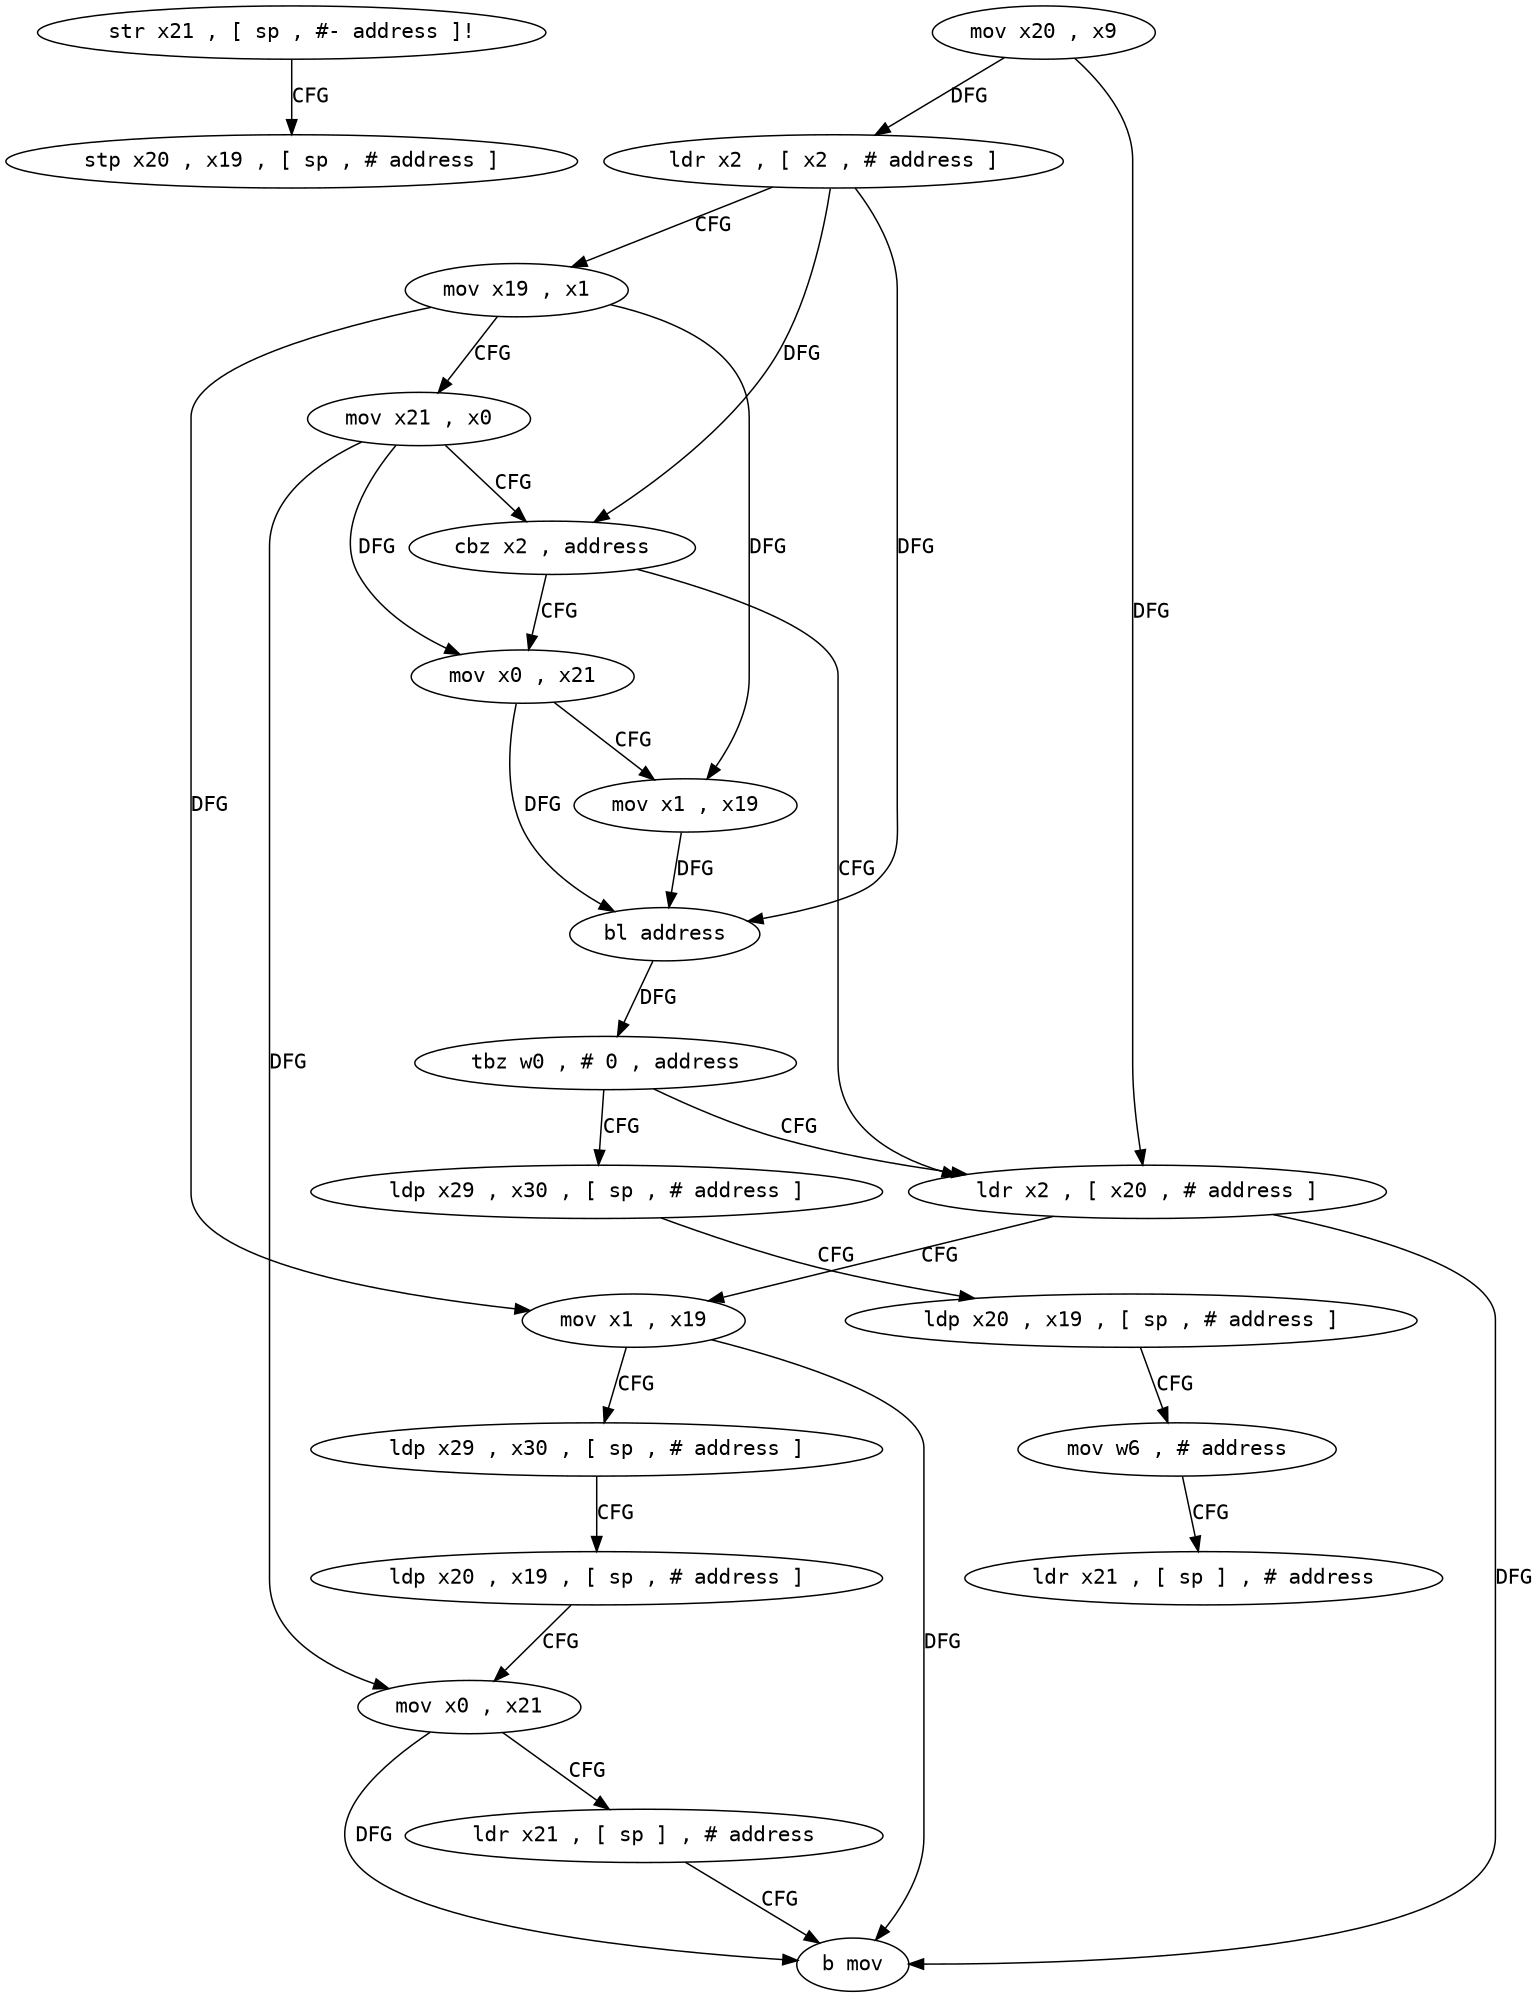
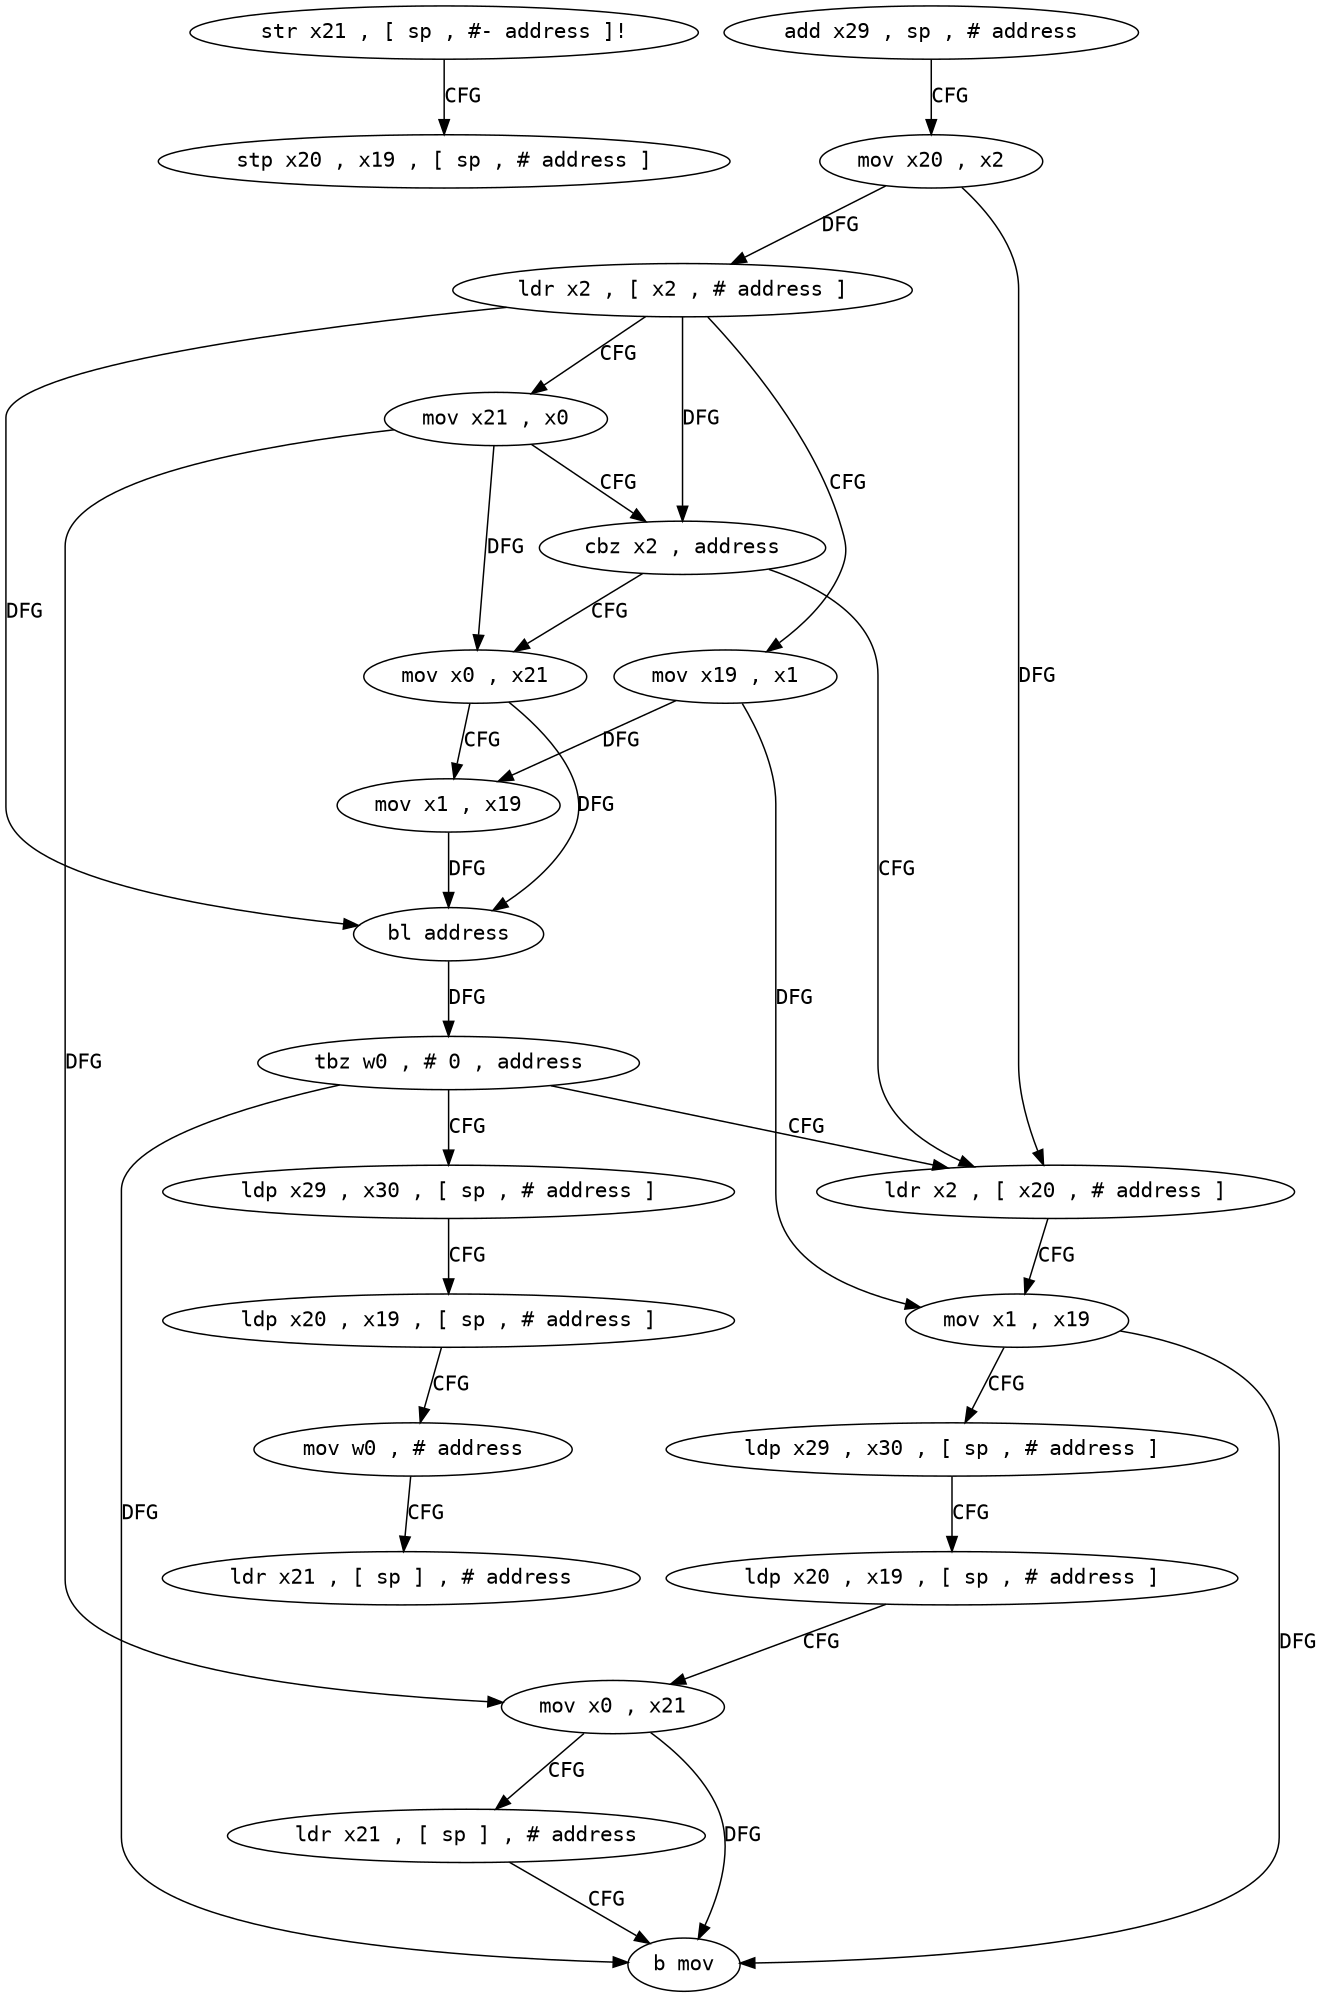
node "add x29 , sp , # address": added
node "mov x20 , x9": label "mov x20 , x9" -> "mov x20 , x2"
edge "mov x19 , x1" -> "mov x21 , x0": now "ldr x2 , [ x2 , # address ]" -> "mov x21 , x0"
node "mov w6 , # address": label "mov w6 , # address" -> "mov w0 , # address"
edge "ldr x2 , [ x20 , # address ]" -> "b mov": now "tbz w0 , # 0 , address" -> "b mov"
